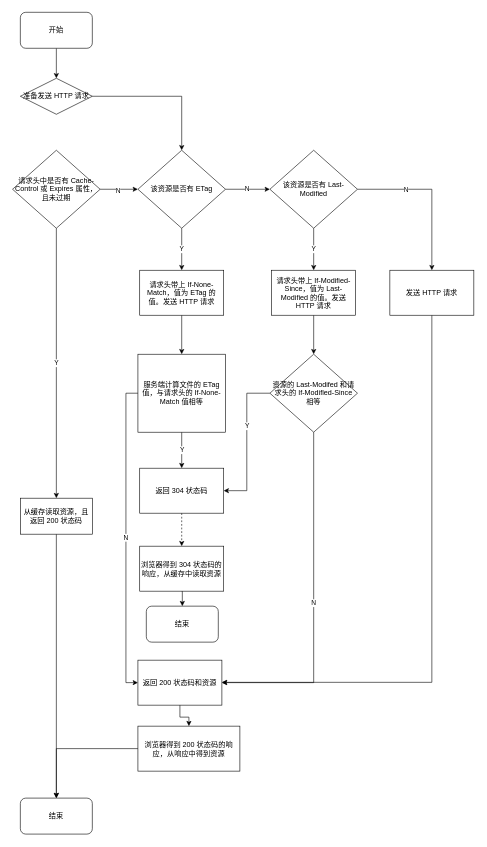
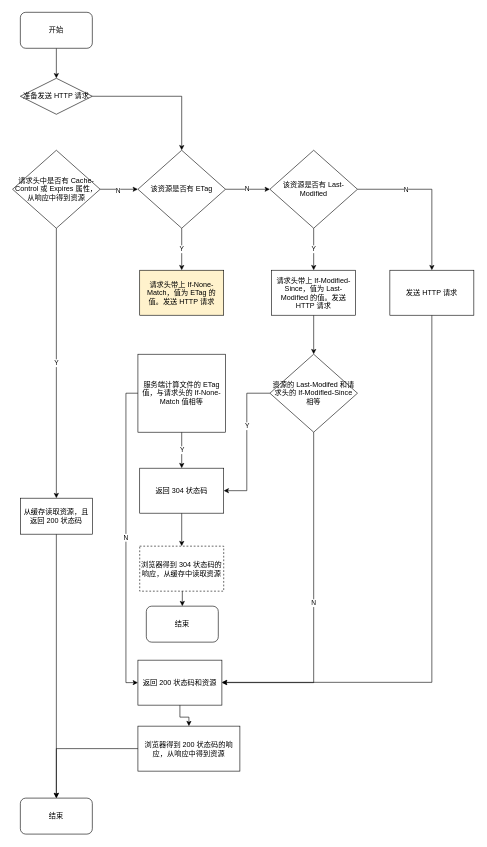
node "请求头中是否有 Cache-Control 或 Expires 属性，且未过期": label "请求头中是否有 Cache-Control 或 Expires 属性，且未过期" -> "请求头中是否有 Cache-Control 或 Expires 属性，从响应中得到资源"
node "请求头带上 If-None-Match，值为 ETag 的值。发送 HTTP 请求": fillcolor #ffffff -> #fff2cc
edge "请求头带上 If-None-Match，值为 ETag 的值。发送 HTTP 请求" -> "服务端计算文件的 ETag 值，与请求头的 If-None-Match 值相等": removed
edge "返回 304 状态码" -> "浏览器得到 304 状态码的响应，从缓存中读取资源": style dashed -> solid
node "浏览器得到 304 状态码的响应，从缓存中读取资源": style solid -> dashed
